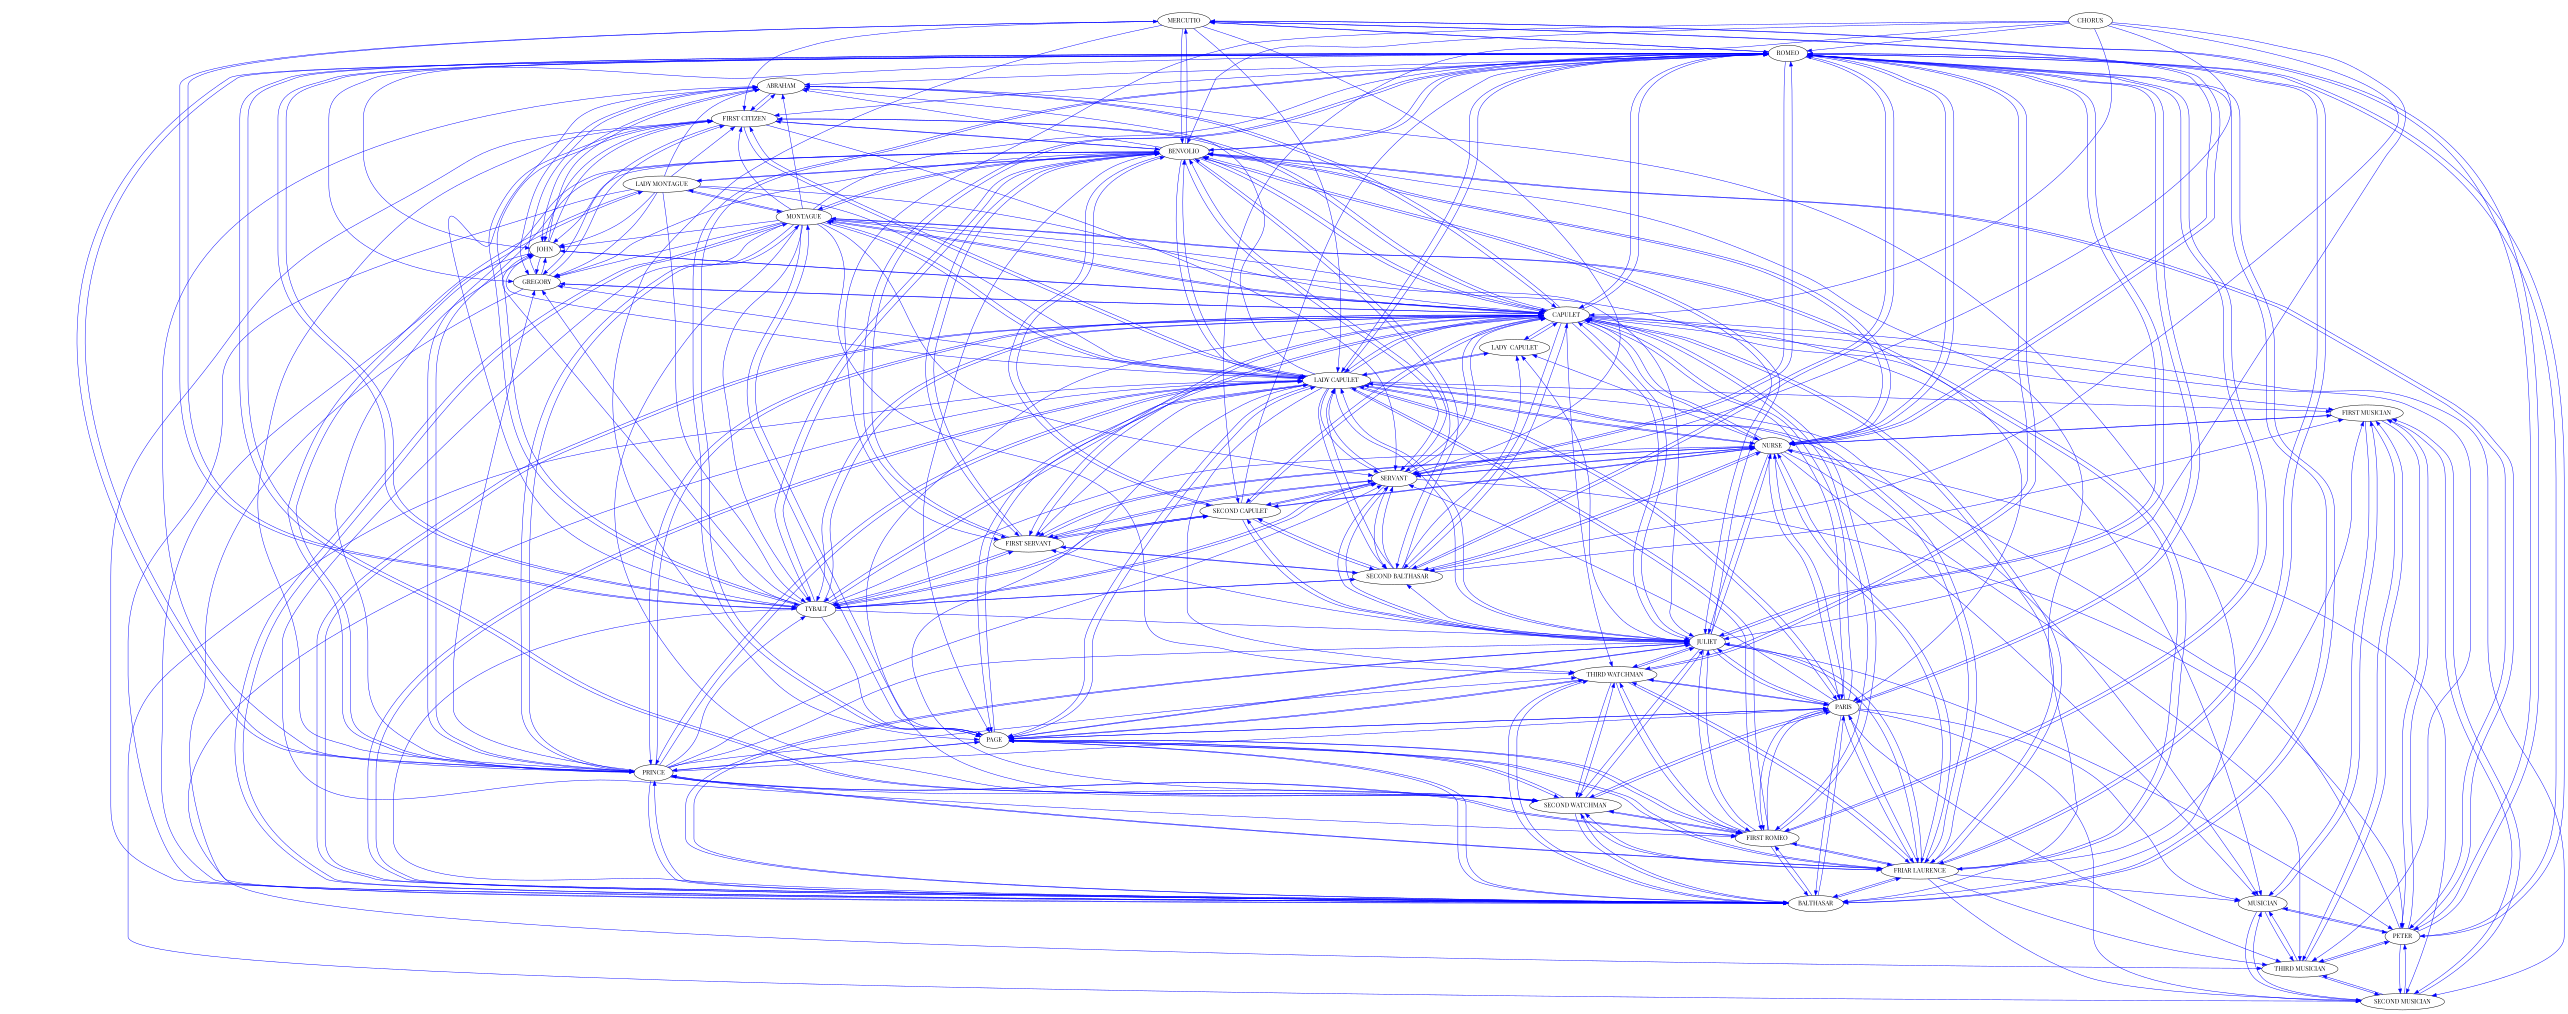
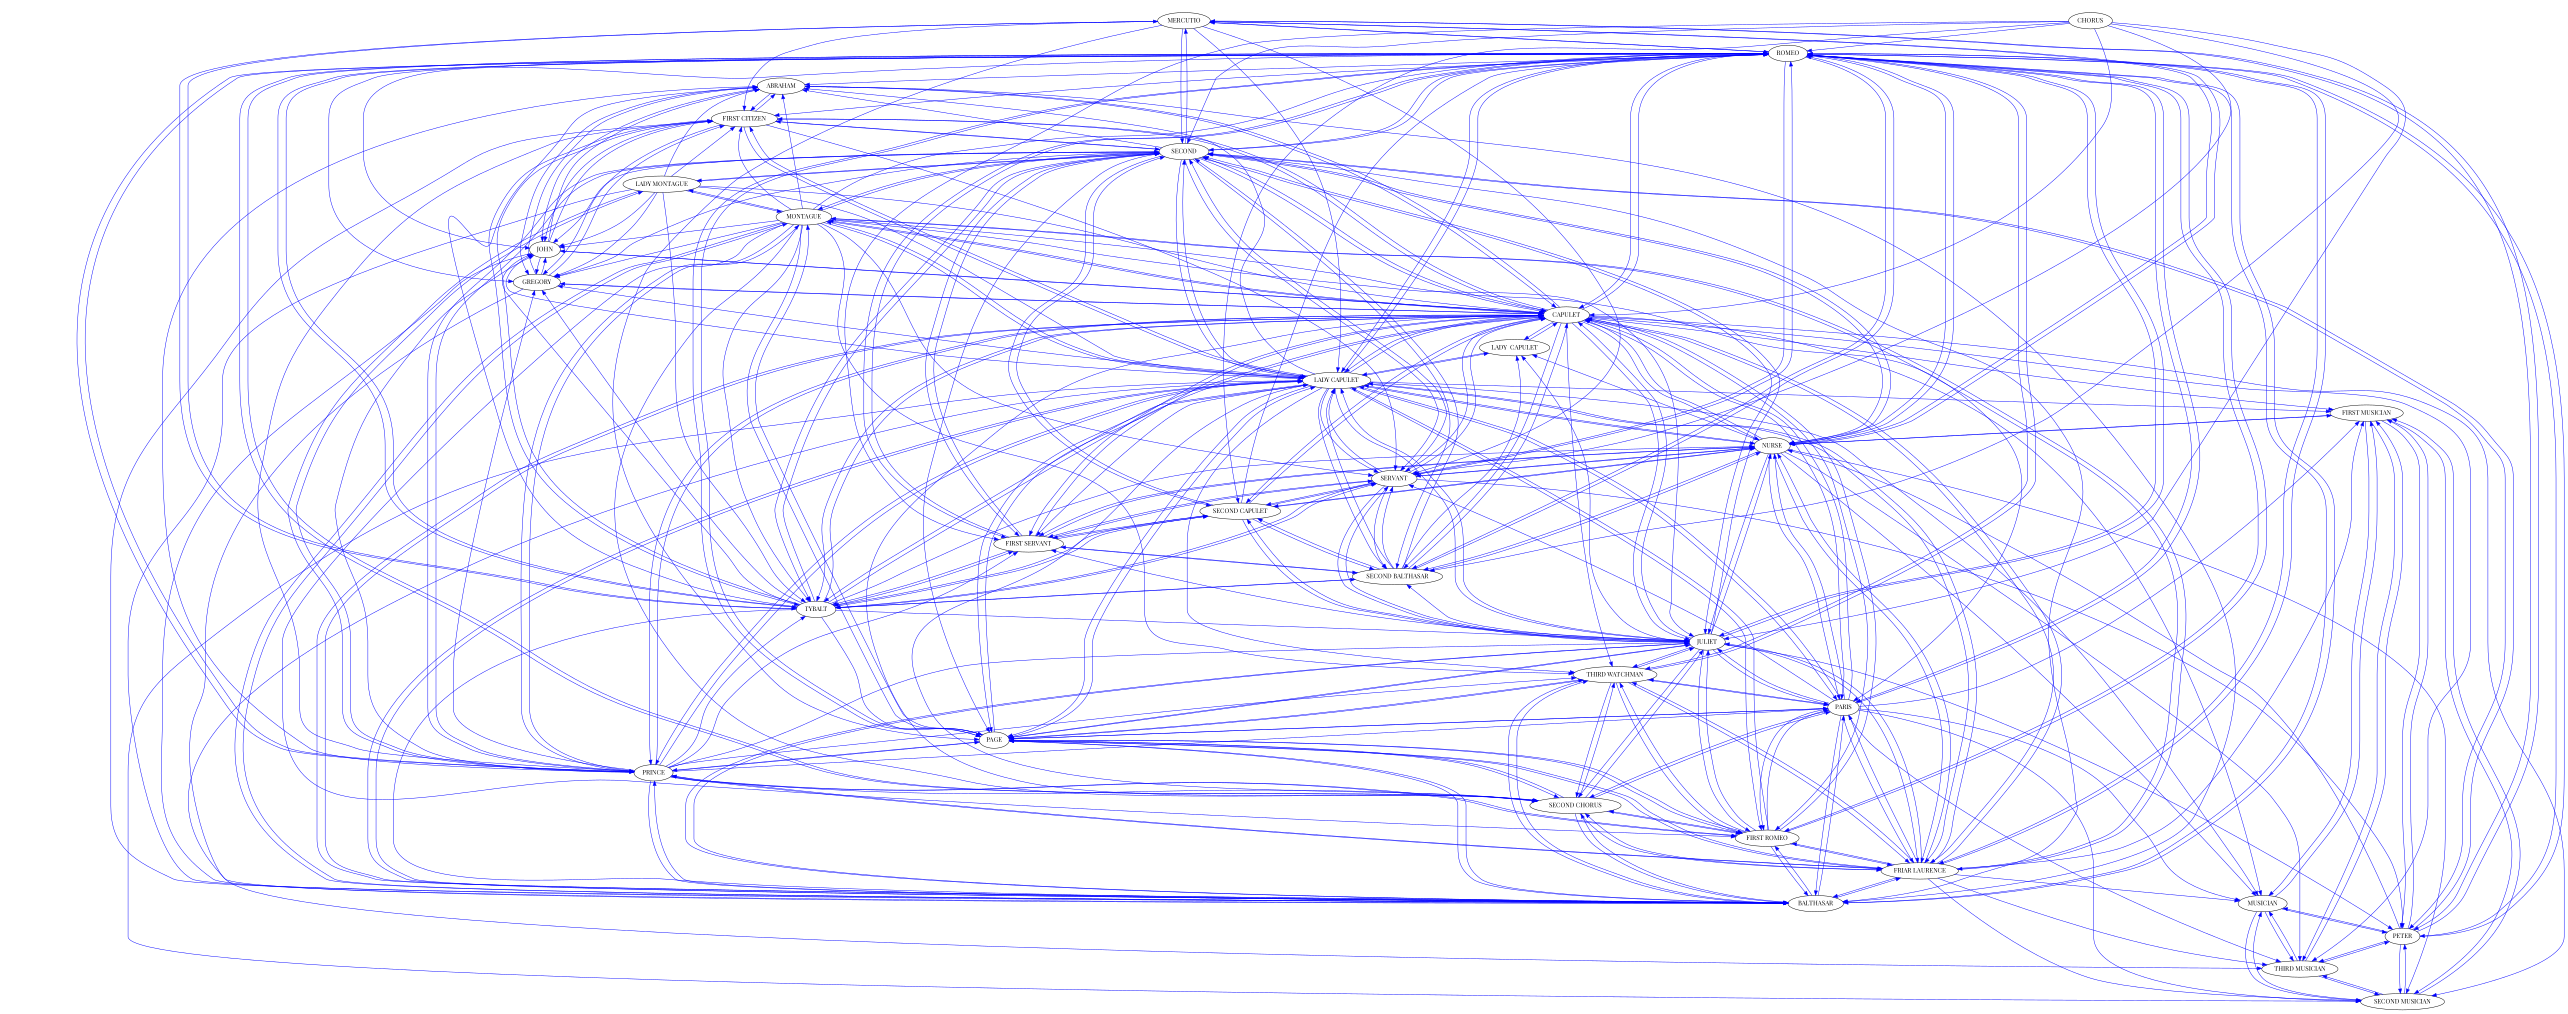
node "BENVOLIO": label "BENVOLIO" -> "SECOND"
edge "SECOND BALTHASAR" -> "FIRST MUSICIAN": now "PARIS" -> "FIRST MUSICIAN"
edge "PRINCE" -> "SERVANT": now "PRINCE" -> "FIRST SERVANT"
node "SECOND WATCHMAN": label "SECOND WATCHMAN" -> "SECOND CHORUS"
